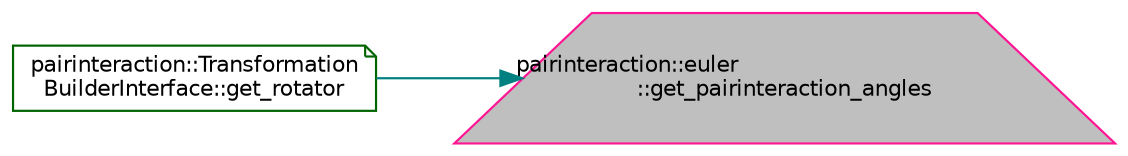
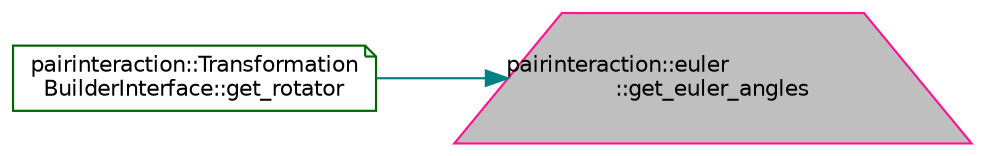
node "pairinteraction::euler ::get_pairinteraction_angles": label "pairinteraction::euler ::get_pairinteraction_angles" -> "pairinteraction::euler ::get_euler_angles"
